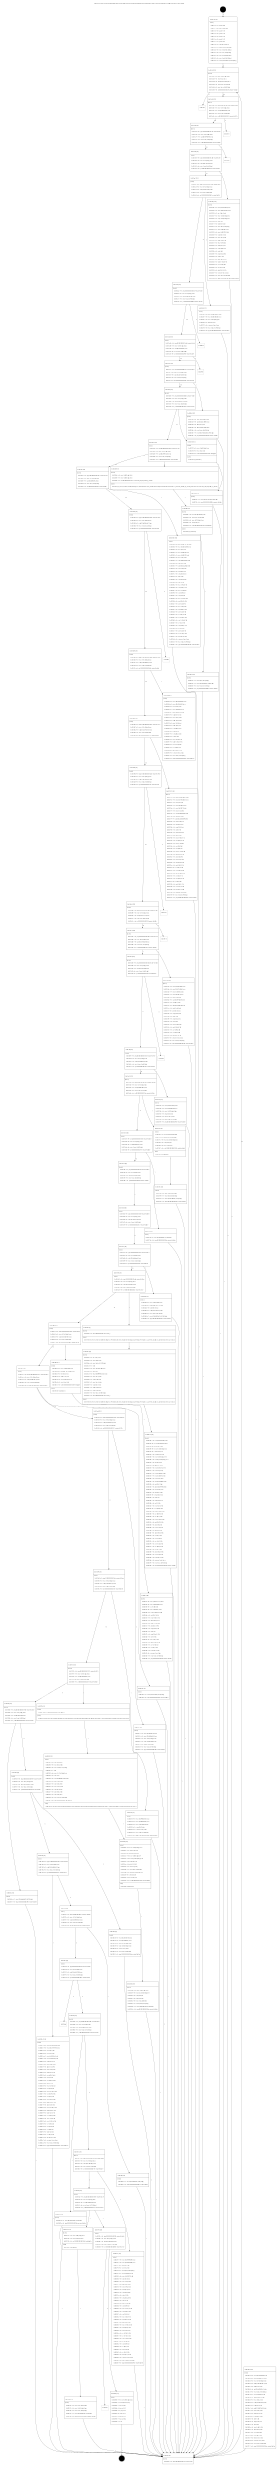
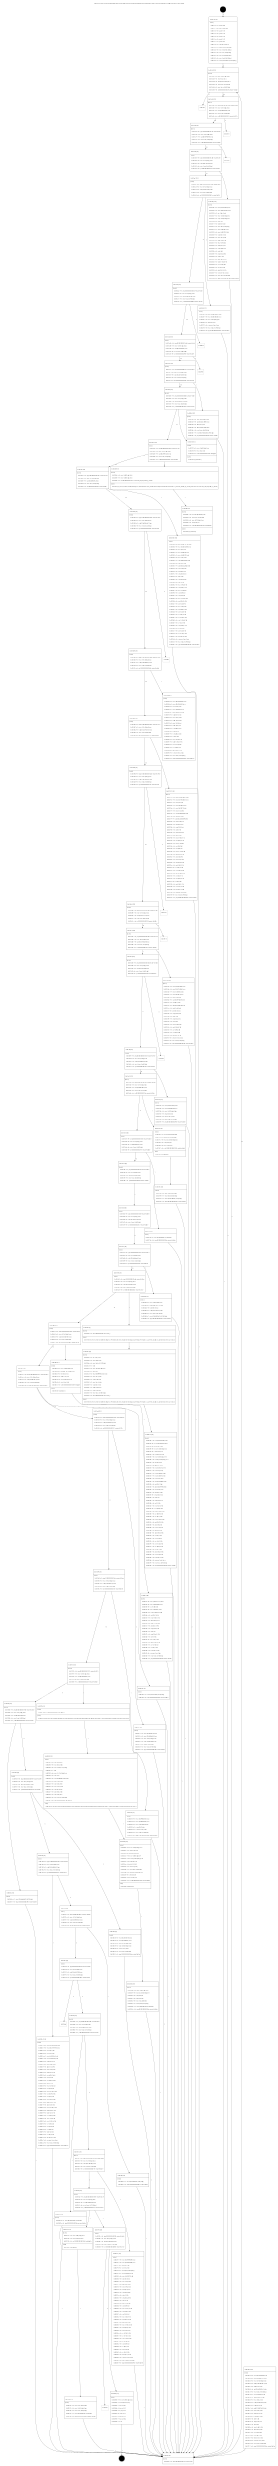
node "0x40272e [12]": removed
node "0x402512 [25]": removed
